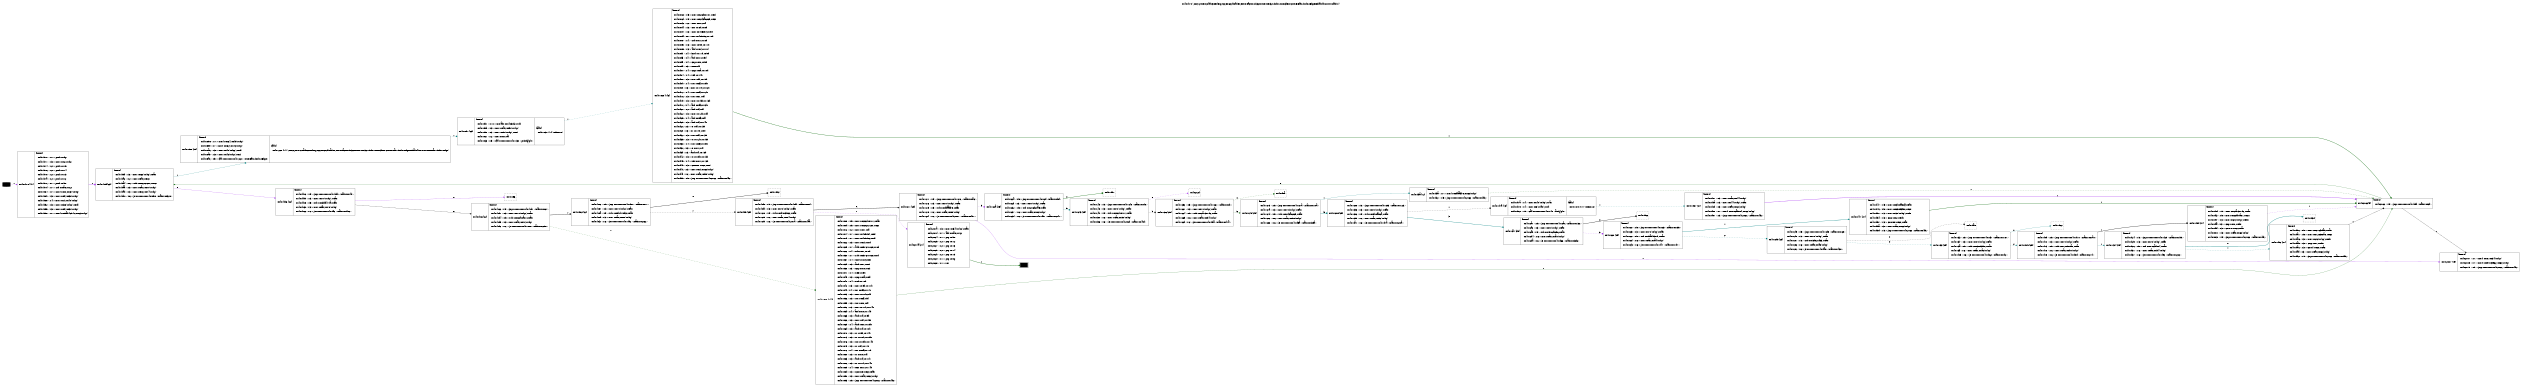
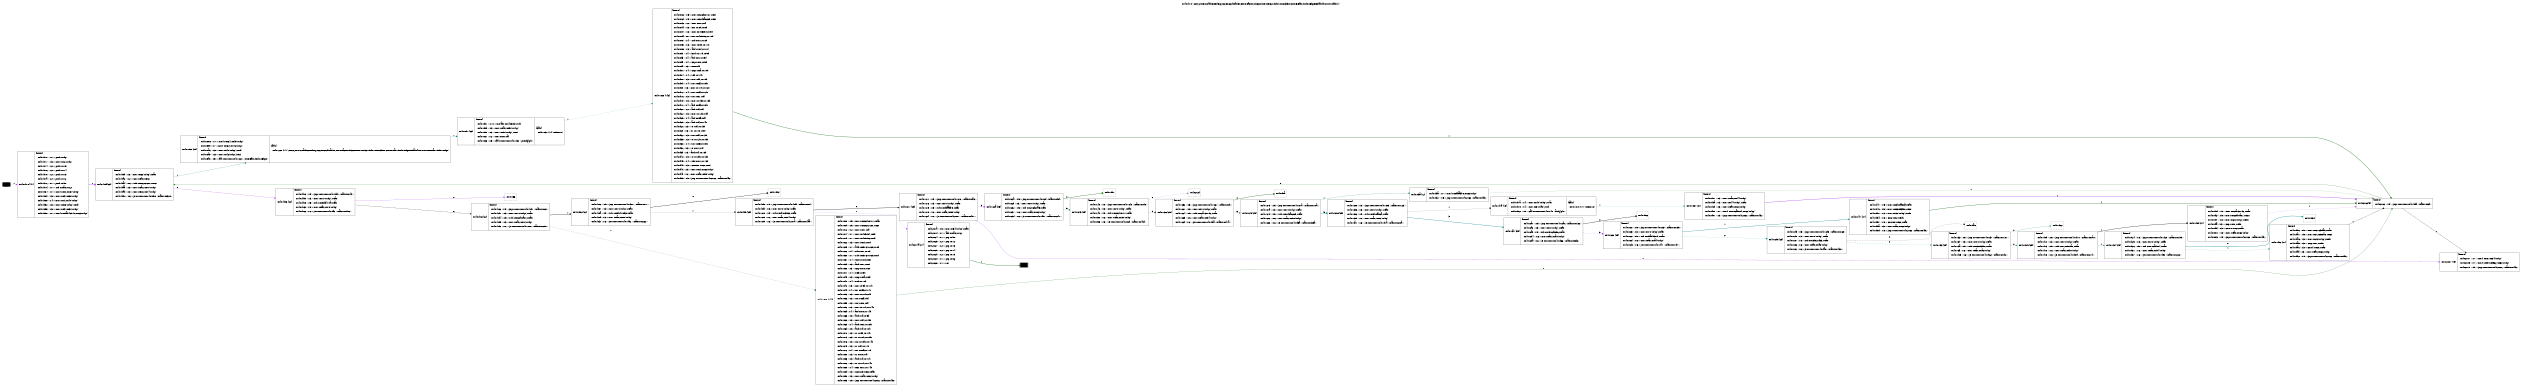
edge "0x401c5c [25]" -> "0x401fea": style dashed -> bold
